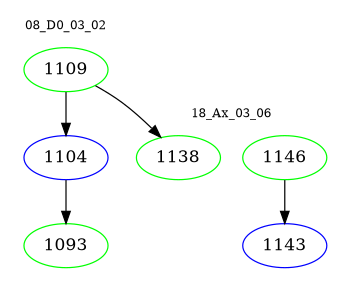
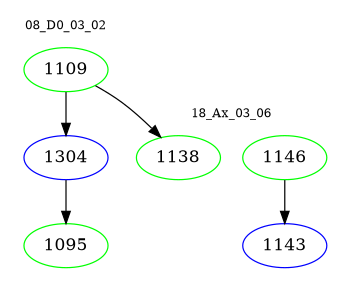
node "1104": label "1104" -> "1304"
node "1093": label "1093" -> "1095"
